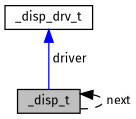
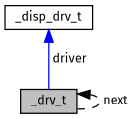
node "_disp_t": label "_disp_t" -> "_drv_t"
